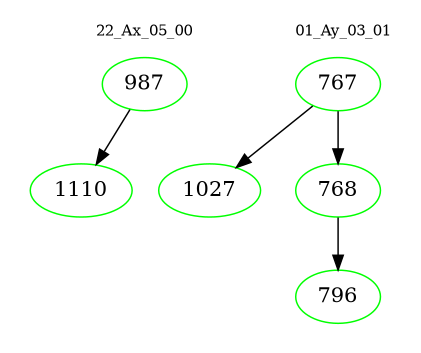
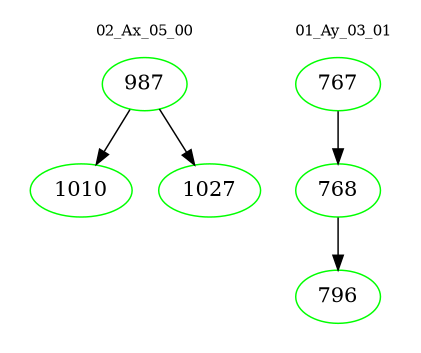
cluster "22_Ax_05_00": label "22_Ax_05_00" -> "02_Ax_05_00"
edge "767" -> "1027": now "987" -> "1027"
node "1110": label "1110" -> "1010"
